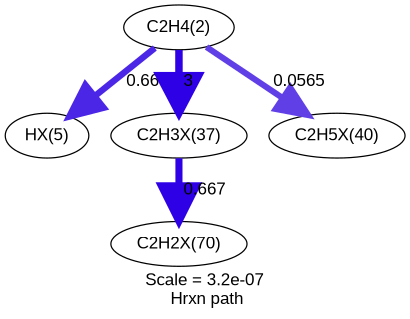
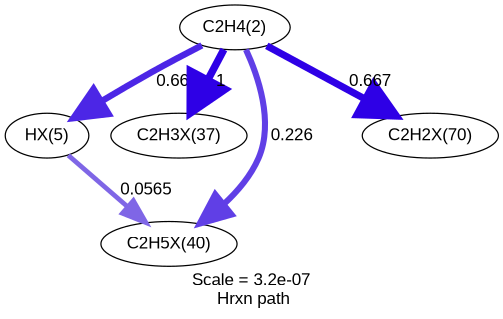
edge "C2H4(2)" -> "C2H3X(37)": label " 3" -> " 1"
edge "C2H4(2)" -> "C2H5X(40)": label " 0.0565" -> " 0.226"
edge "C2H3X(37)" -> "C2H2X(70)": now "C2H4(2)" -> "C2H2X(70)"
edge "HX(5)" -> "C2H5X(40)": added, label "0.0565"
